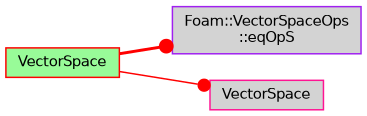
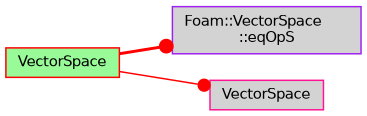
node "Foam::VectorSpaceOps ::eqOpS": label "Foam::VectorSpaceOps ::eqOpS" -> "Foam::VectorSpace ::eqOpS"
